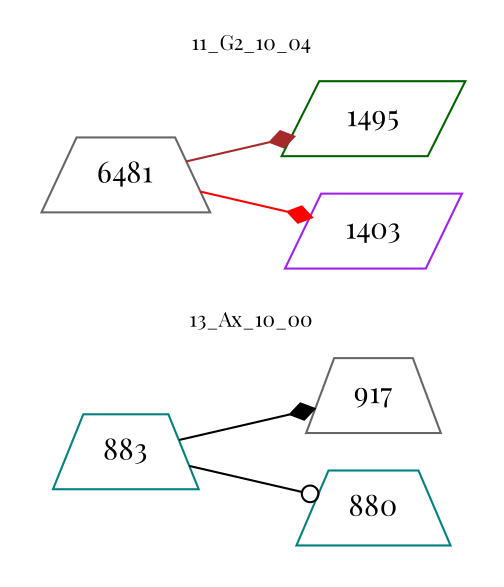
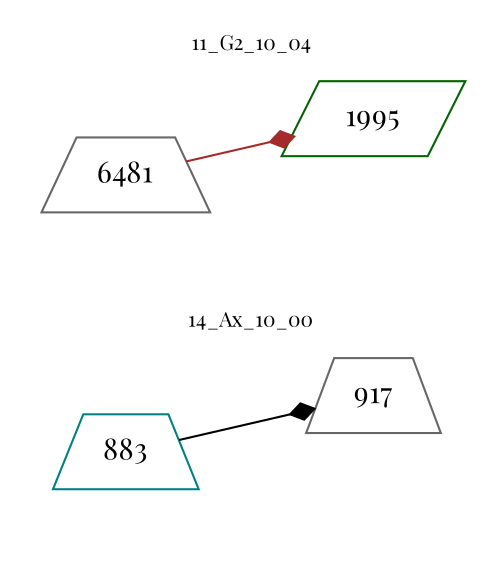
node "1495": label "1495" -> "1995"
node "1403": removed
cluster "13_Ax_10_00": label "13_Ax_10_00" -> "14_Ax_10_00"
node "880": removed
